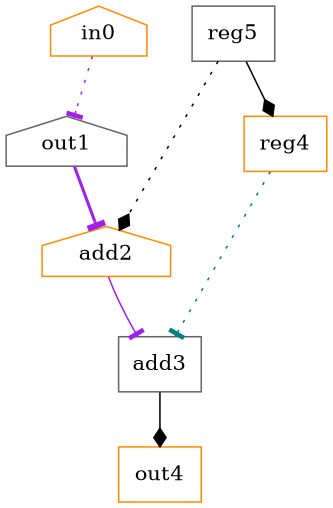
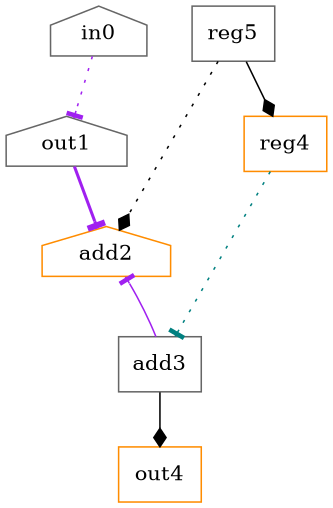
node "in0": color darkorange -> gray40
edge "add2" -> "add3": reversed
